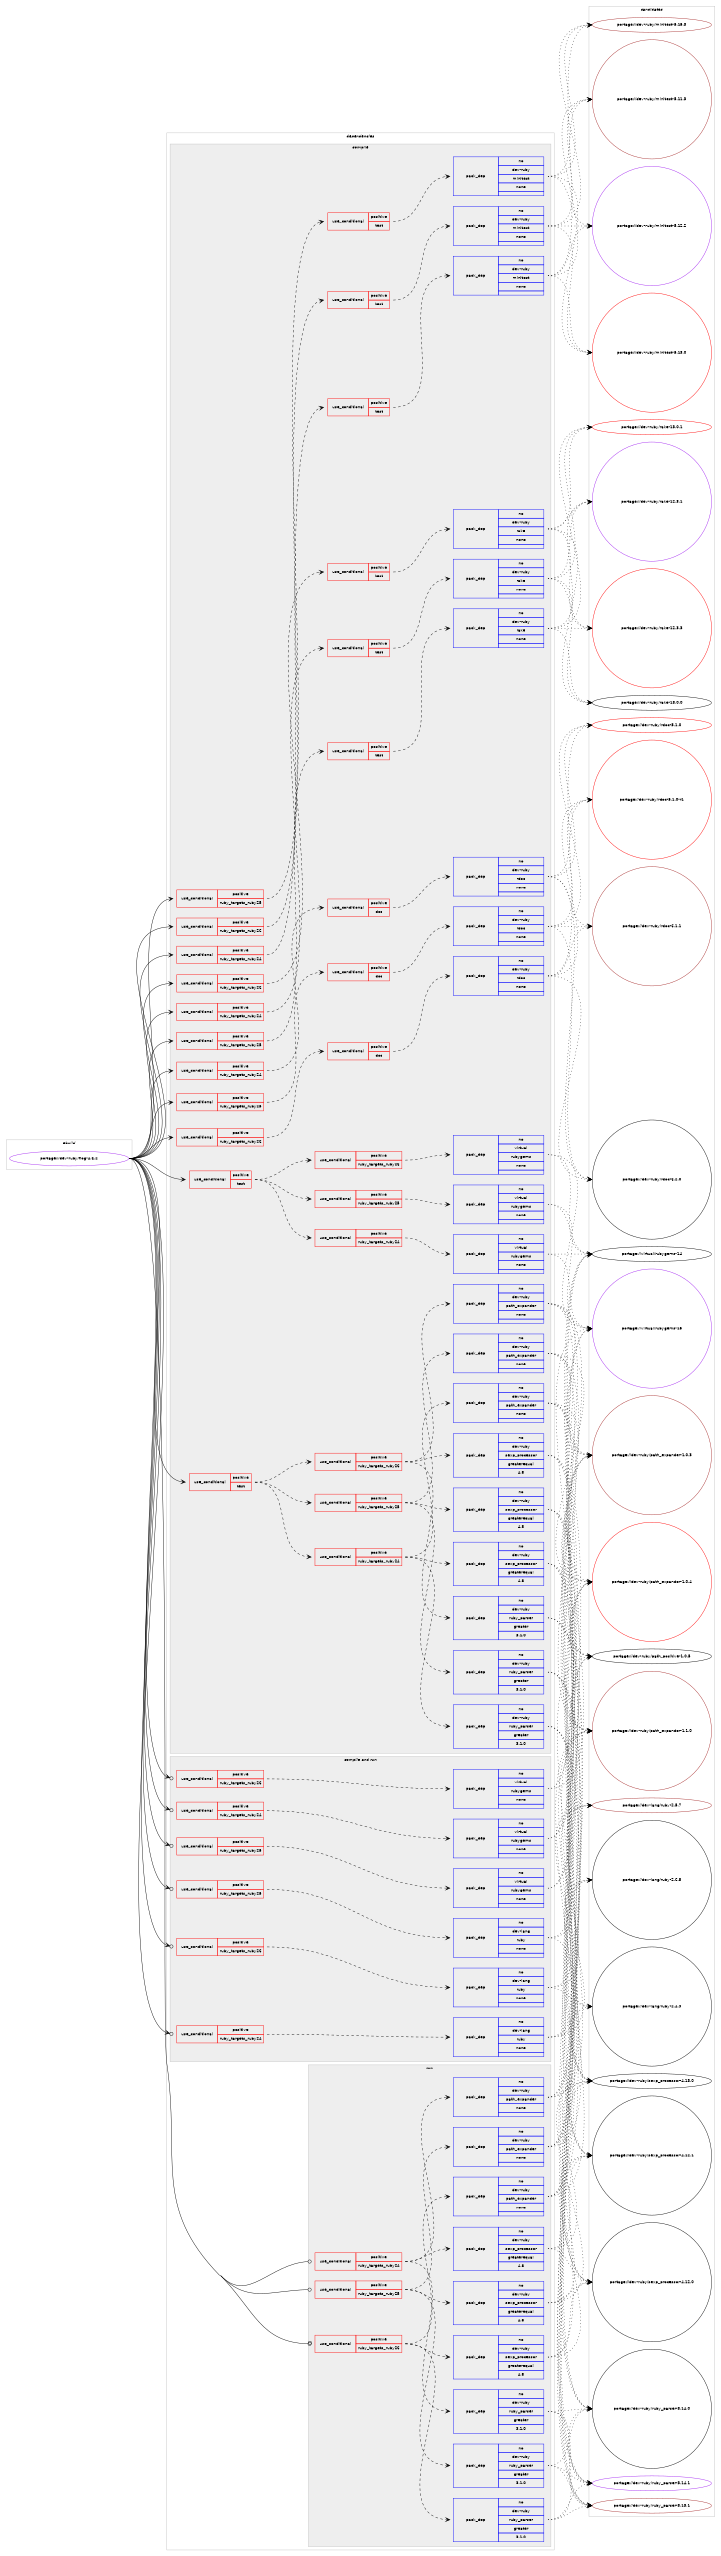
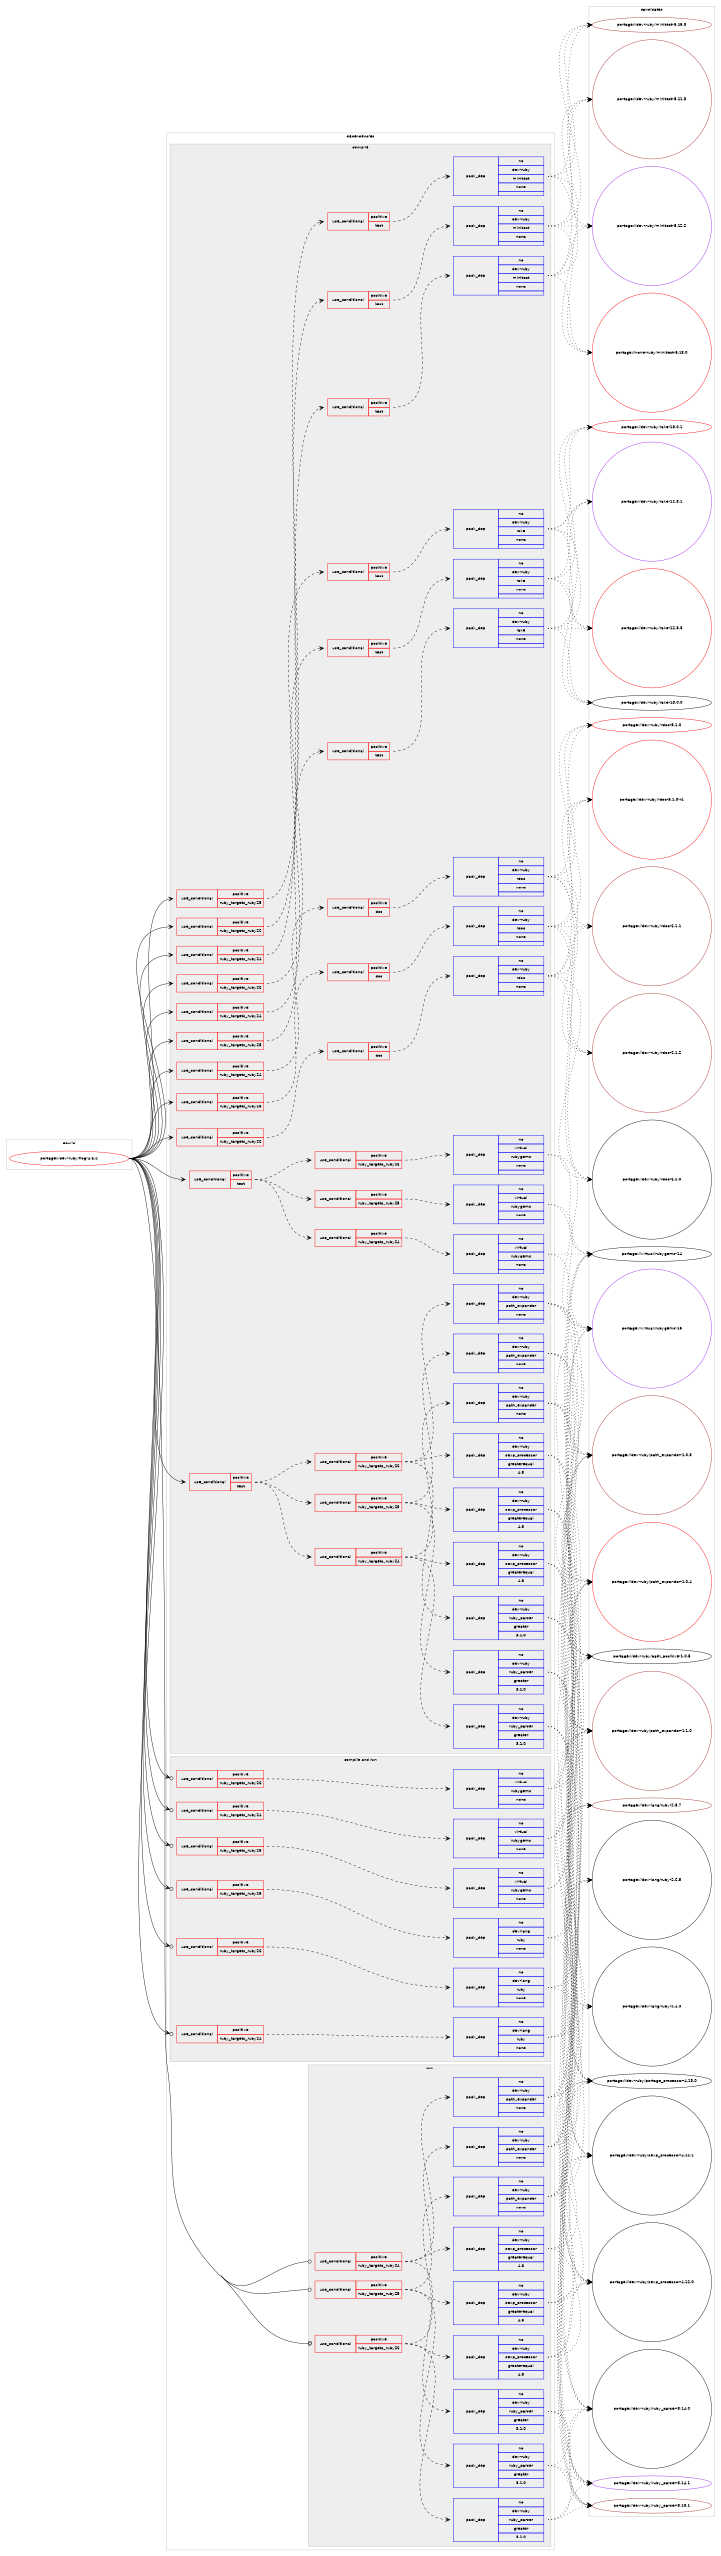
node "portage://dev-ruby/minitest-5.13.0": label "portage://dev-ruby/minitest-5.13.0" -> "portage://none-ruby/minitest-5.13.0"
node "portage://dev-ruby/rdoc-6.1.2": added
node "portage://dev-ruby/flog-4.6.2": color purple -> red
node "portage://dev-ruby/sexp_processor-4.13.0": label "portage://dev-ruby/sexp_processor-4.13.0" -> "portage://dev-ruby/portage_processor-4.13.0"
